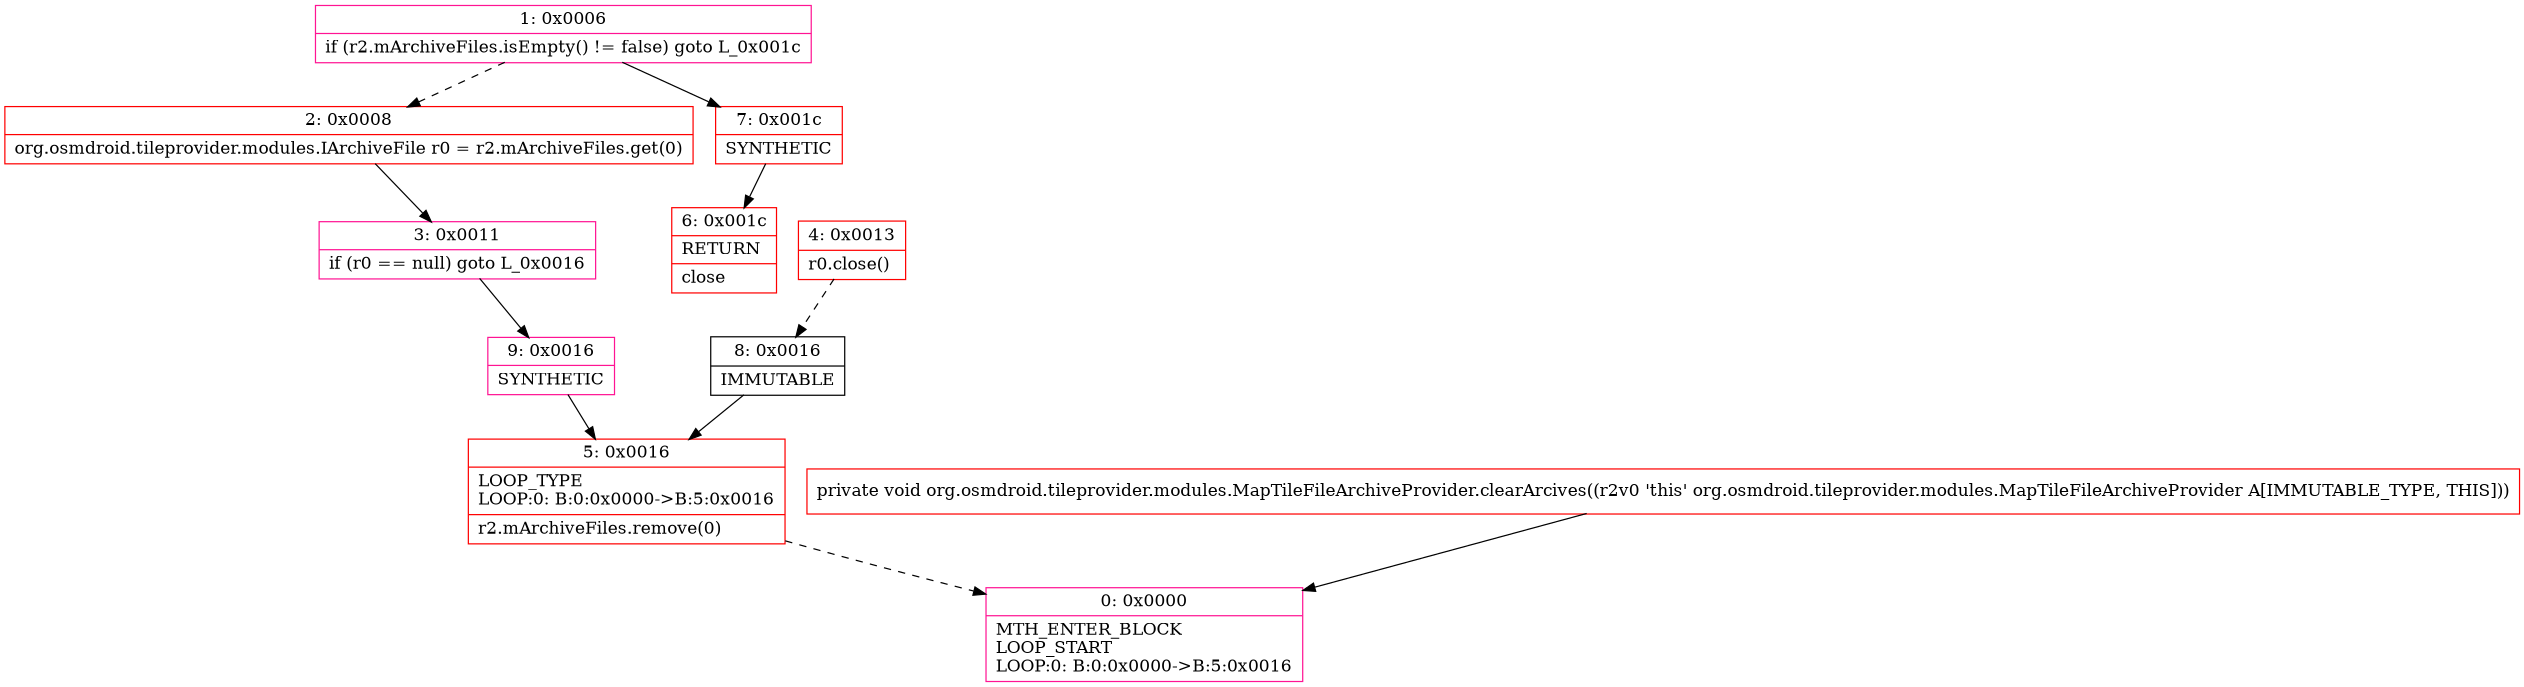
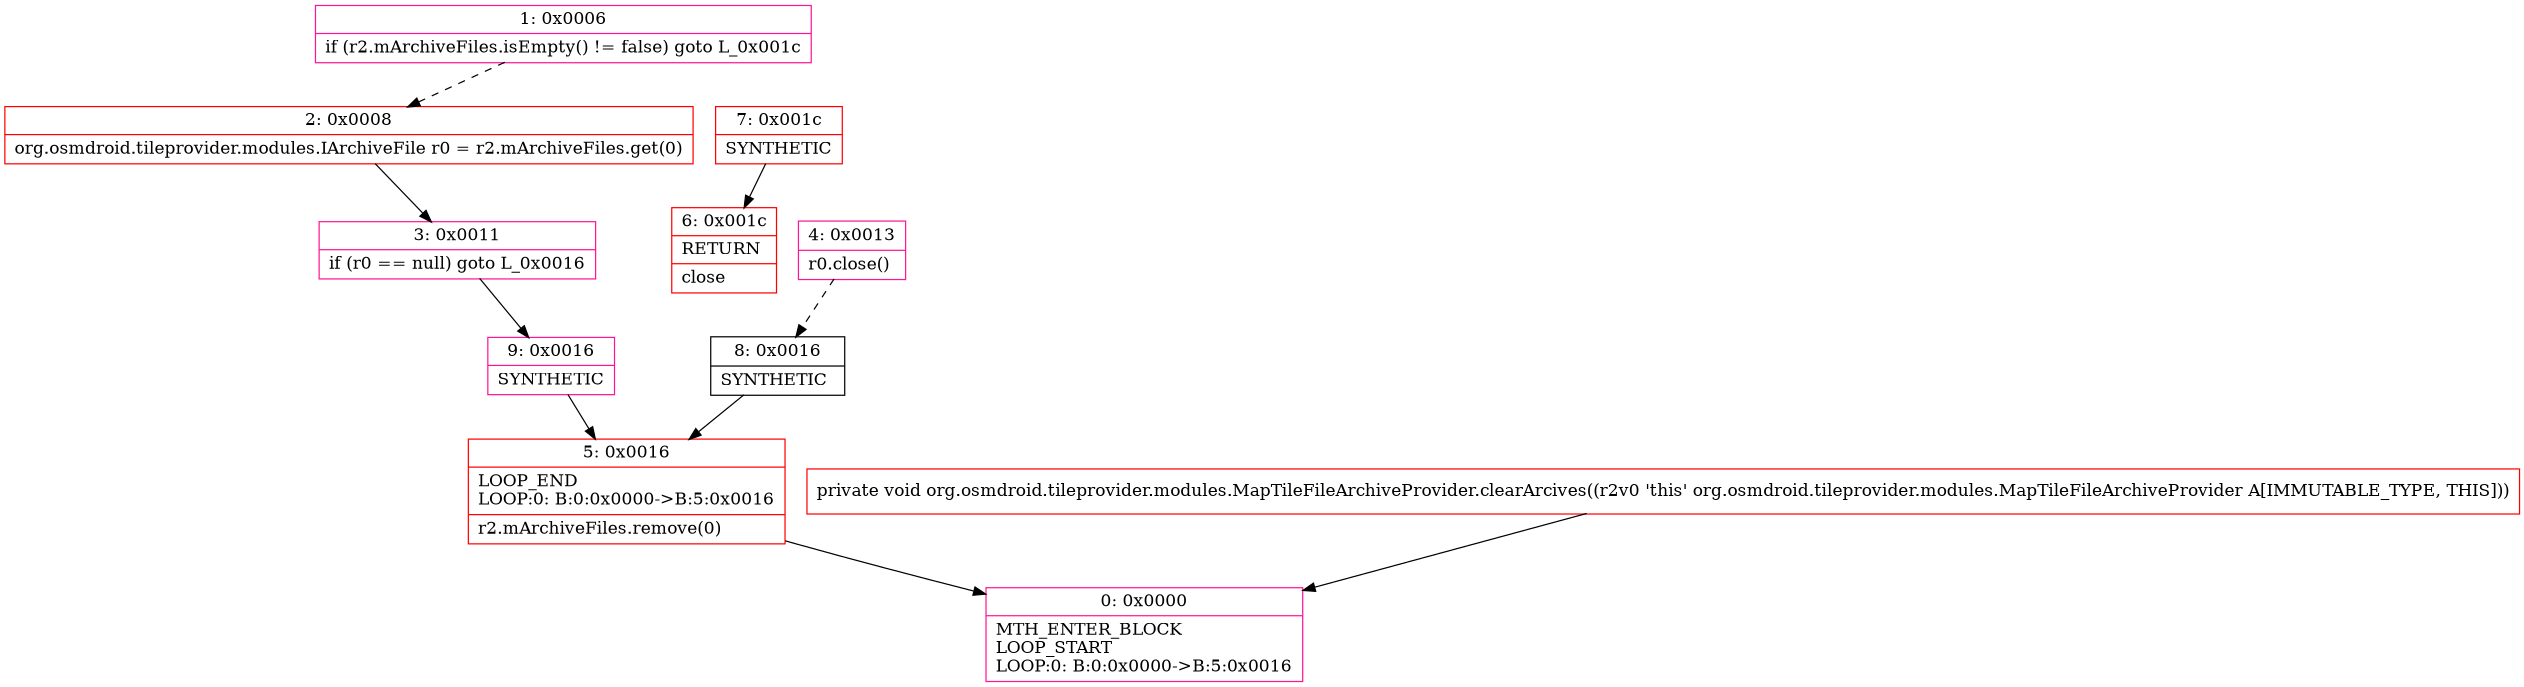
edge "1: 0x0006" -> "7: 0x001c": removed
node "4: 0x0013": color red -> deeppink
node "8: 0x0016": text "IMMUTABLE" -> "SYNTHETIC"
node "5: 0x0016": text "LOOP_TYPE" -> "LOOP_END"
edge "5: 0x0016" -> "0: 0x0000": style dashed -> solid
